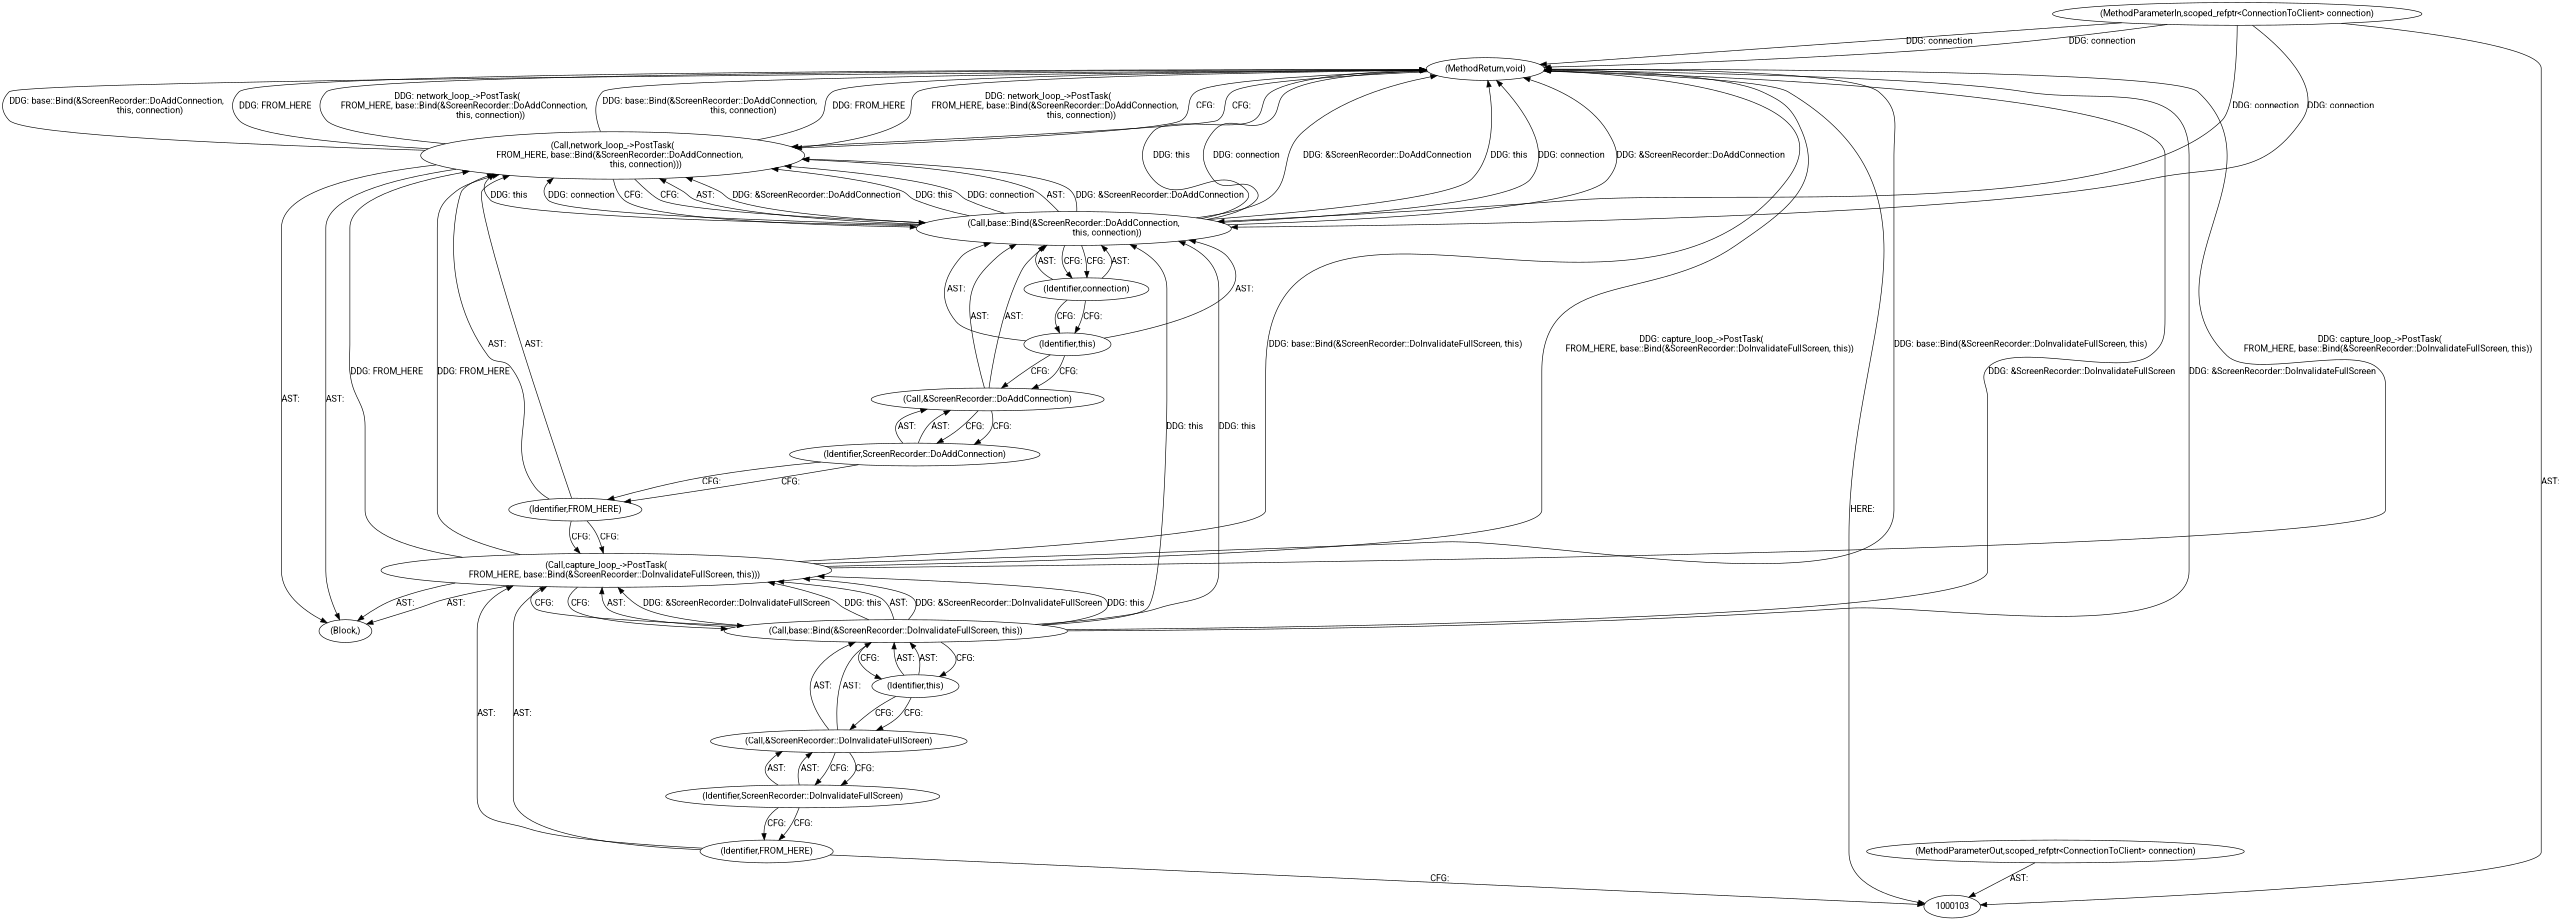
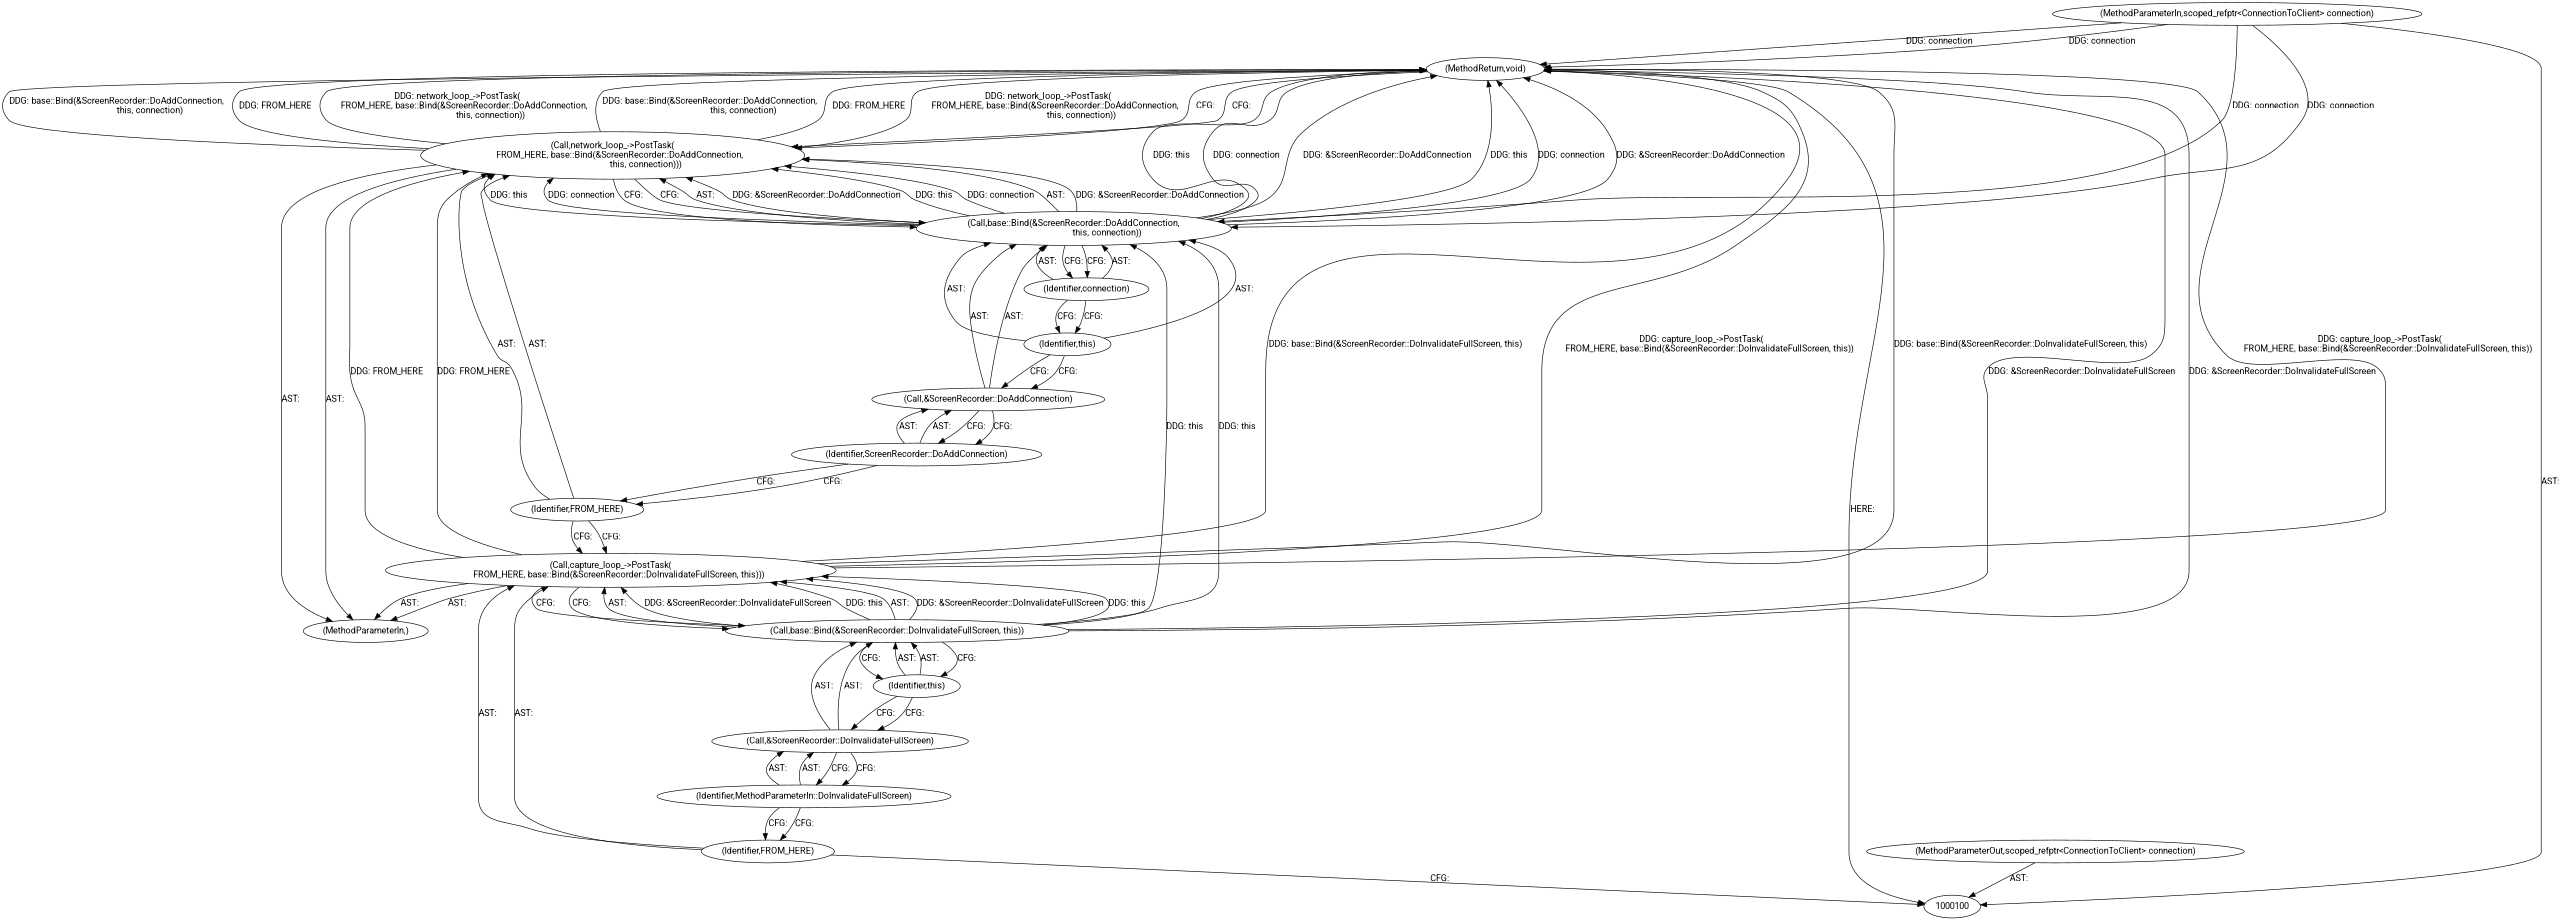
node "(Block,)": label "(Block,)" -> "(MethodParameterIn,)"
node "(Identifier,ScreenRecorder::DoInvalidateFullScreen)": label "(Identifier,ScreenRecorder::DoInvalidateFullScreen)" -> "(Identifier,MethodParameterIn::DoInvalidateFullScreen)"
node "1000103": label "1000103" -> "1000100"
